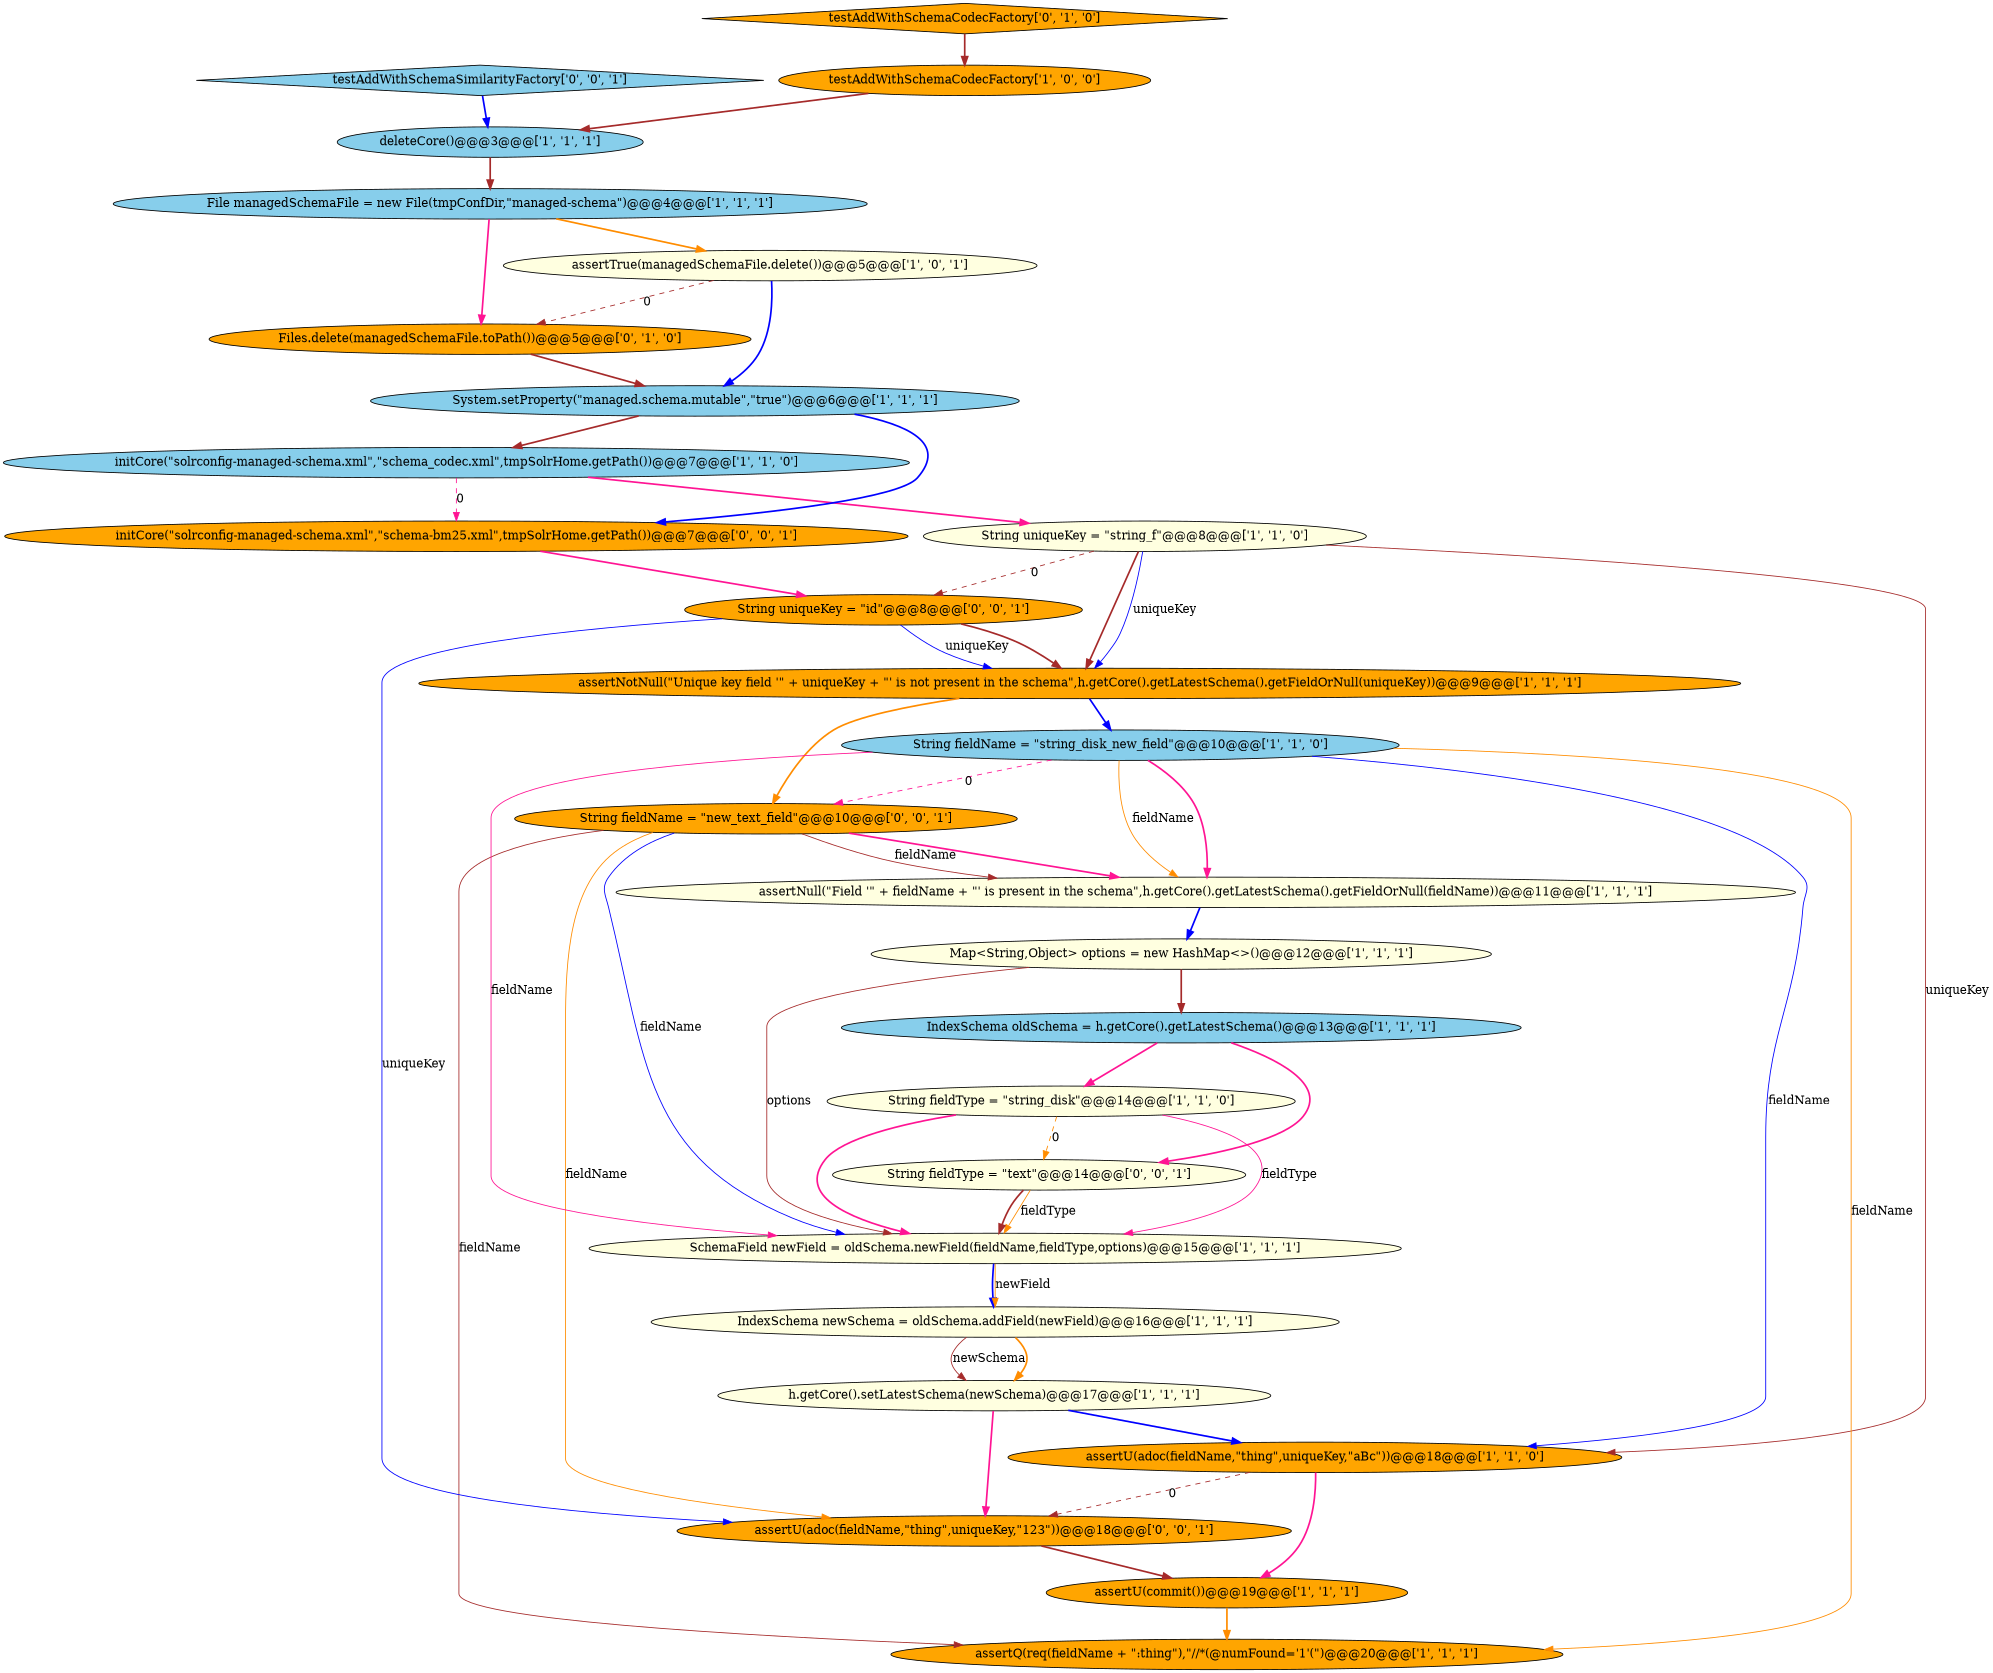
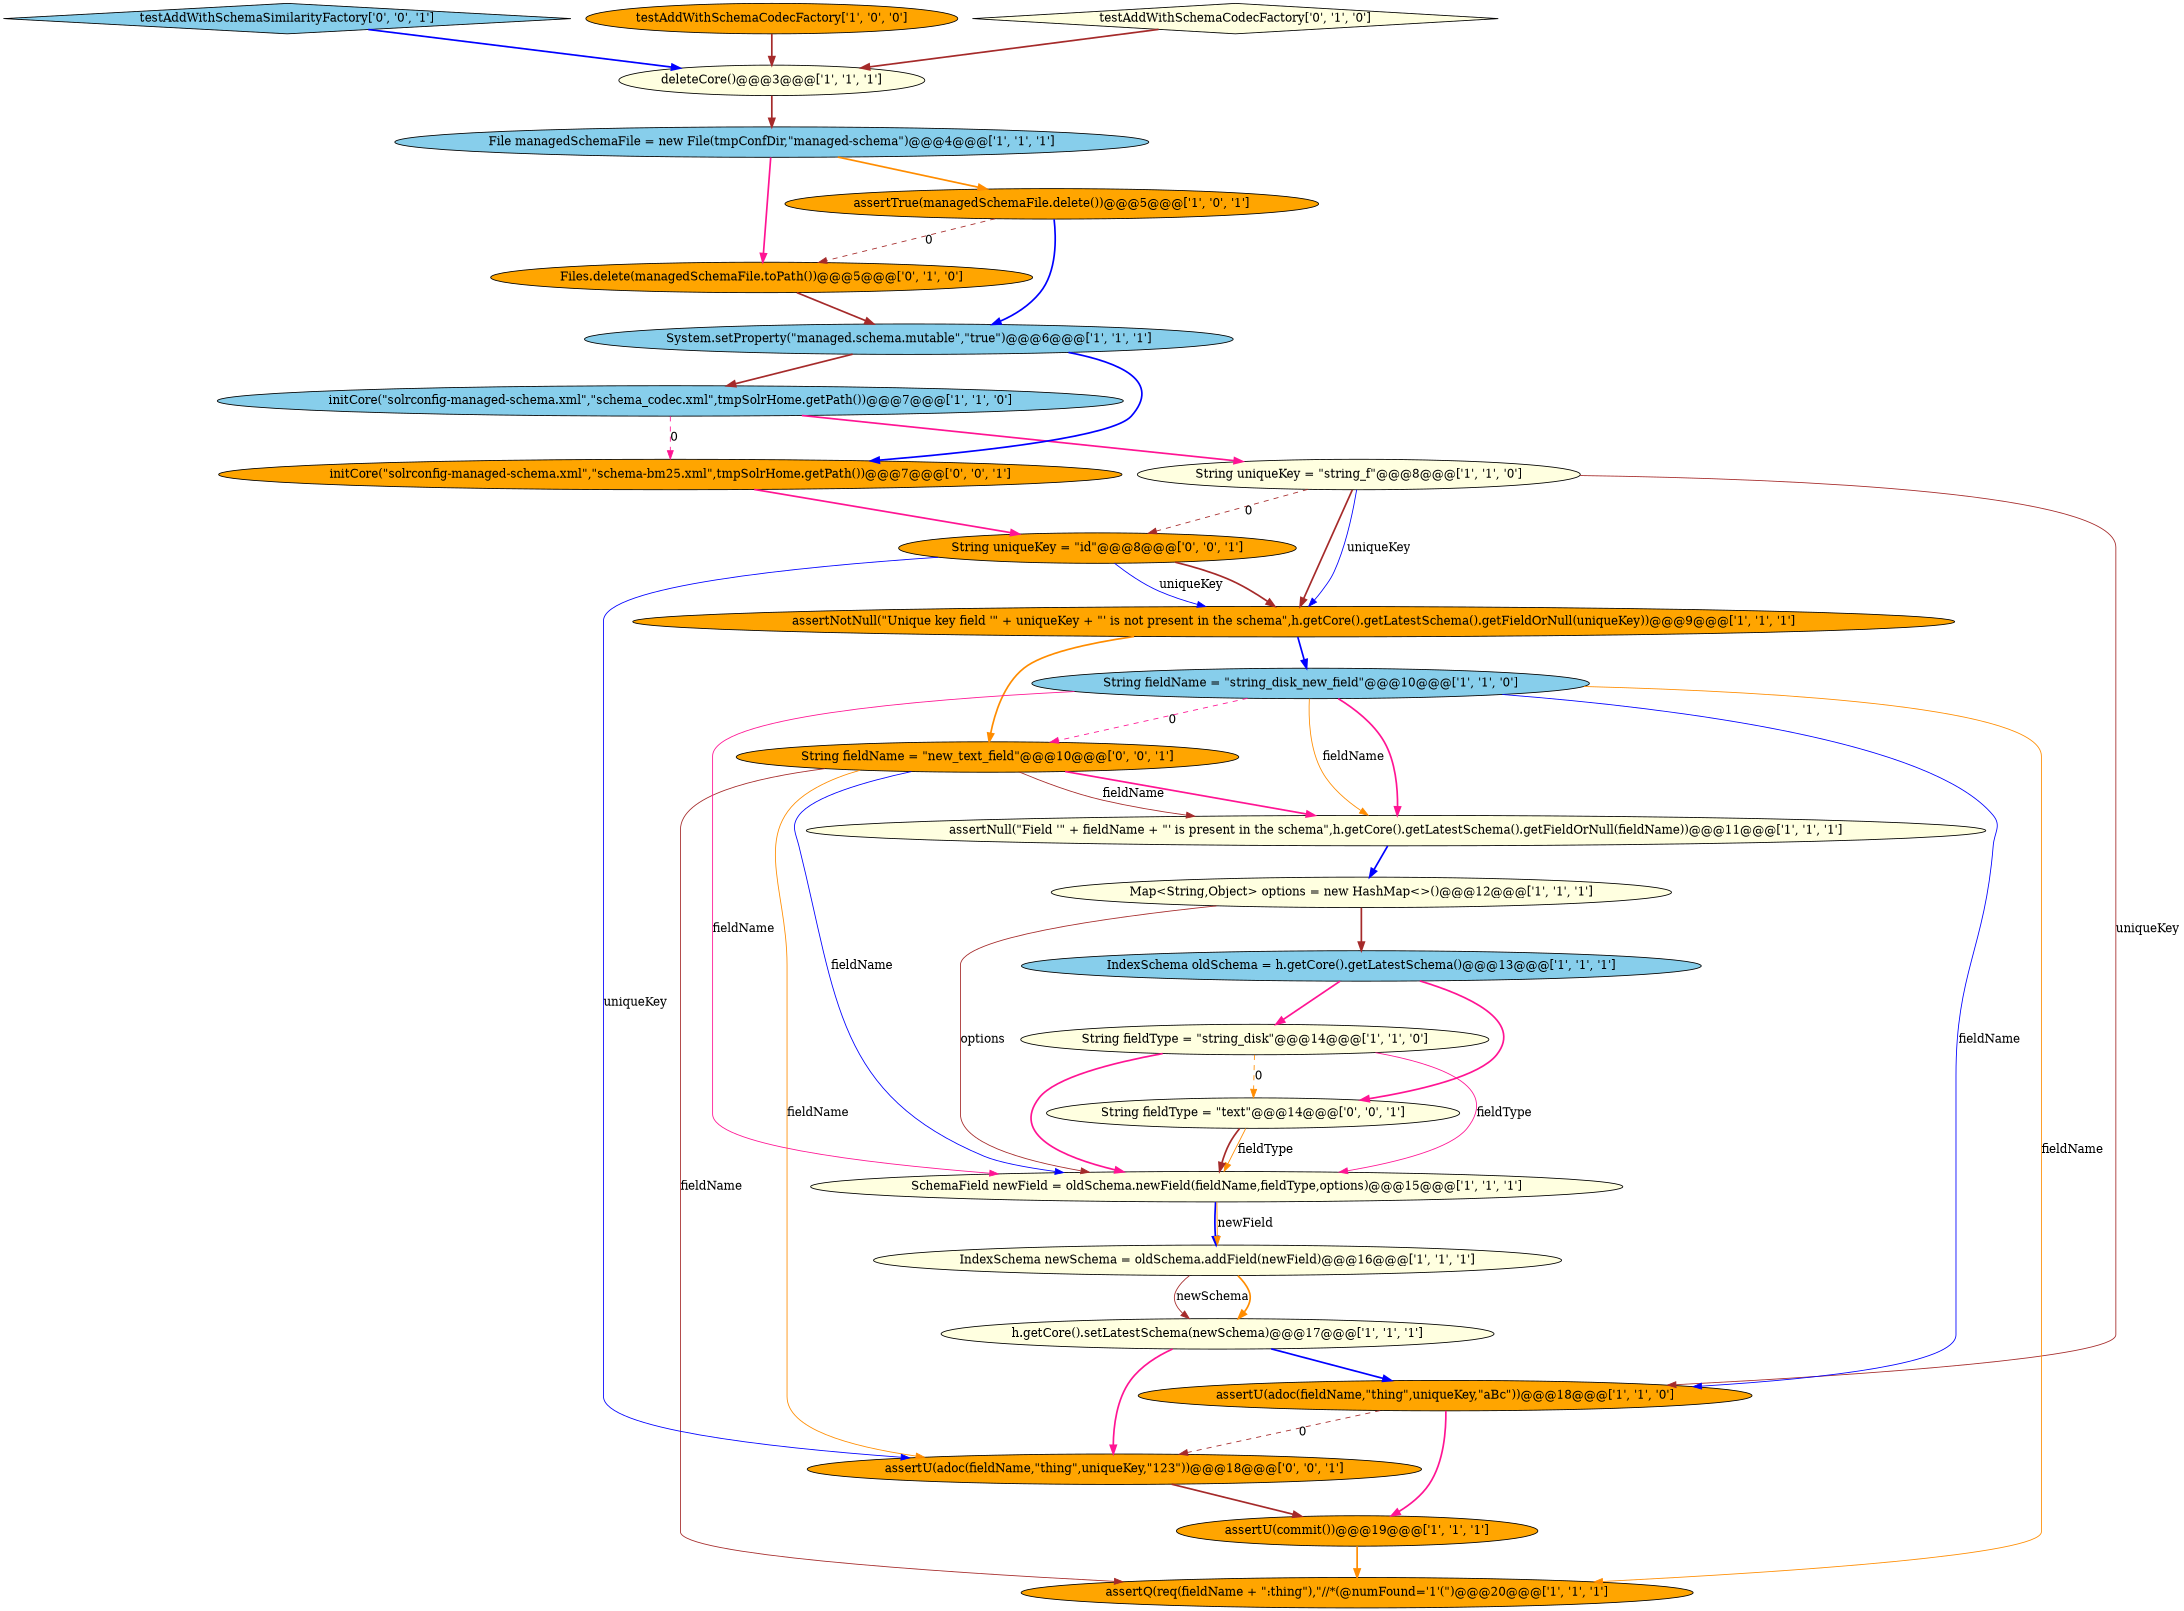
node "testAddWithSchemaCodecFactory['0', '1', '0']": fillcolor orange -> lightyellow
edge "testAddWithSchemaCodecFactory['0', '1', '0']" -> "testAddWithSchemaCodecFactory['1', '0', '0']": now "testAddWithSchemaCodecFactory['0', '1', '0']" -> "deleteCore()@@@3@@@['1', '1', '1']"
node "deleteCore()@@@3@@@['1', '1', '1']": fillcolor skyblue -> lightyellow
node "assertTrue(managedSchemaFile.delete())@@@5@@@['1', '0', '1']": fillcolor lightyellow -> orange
